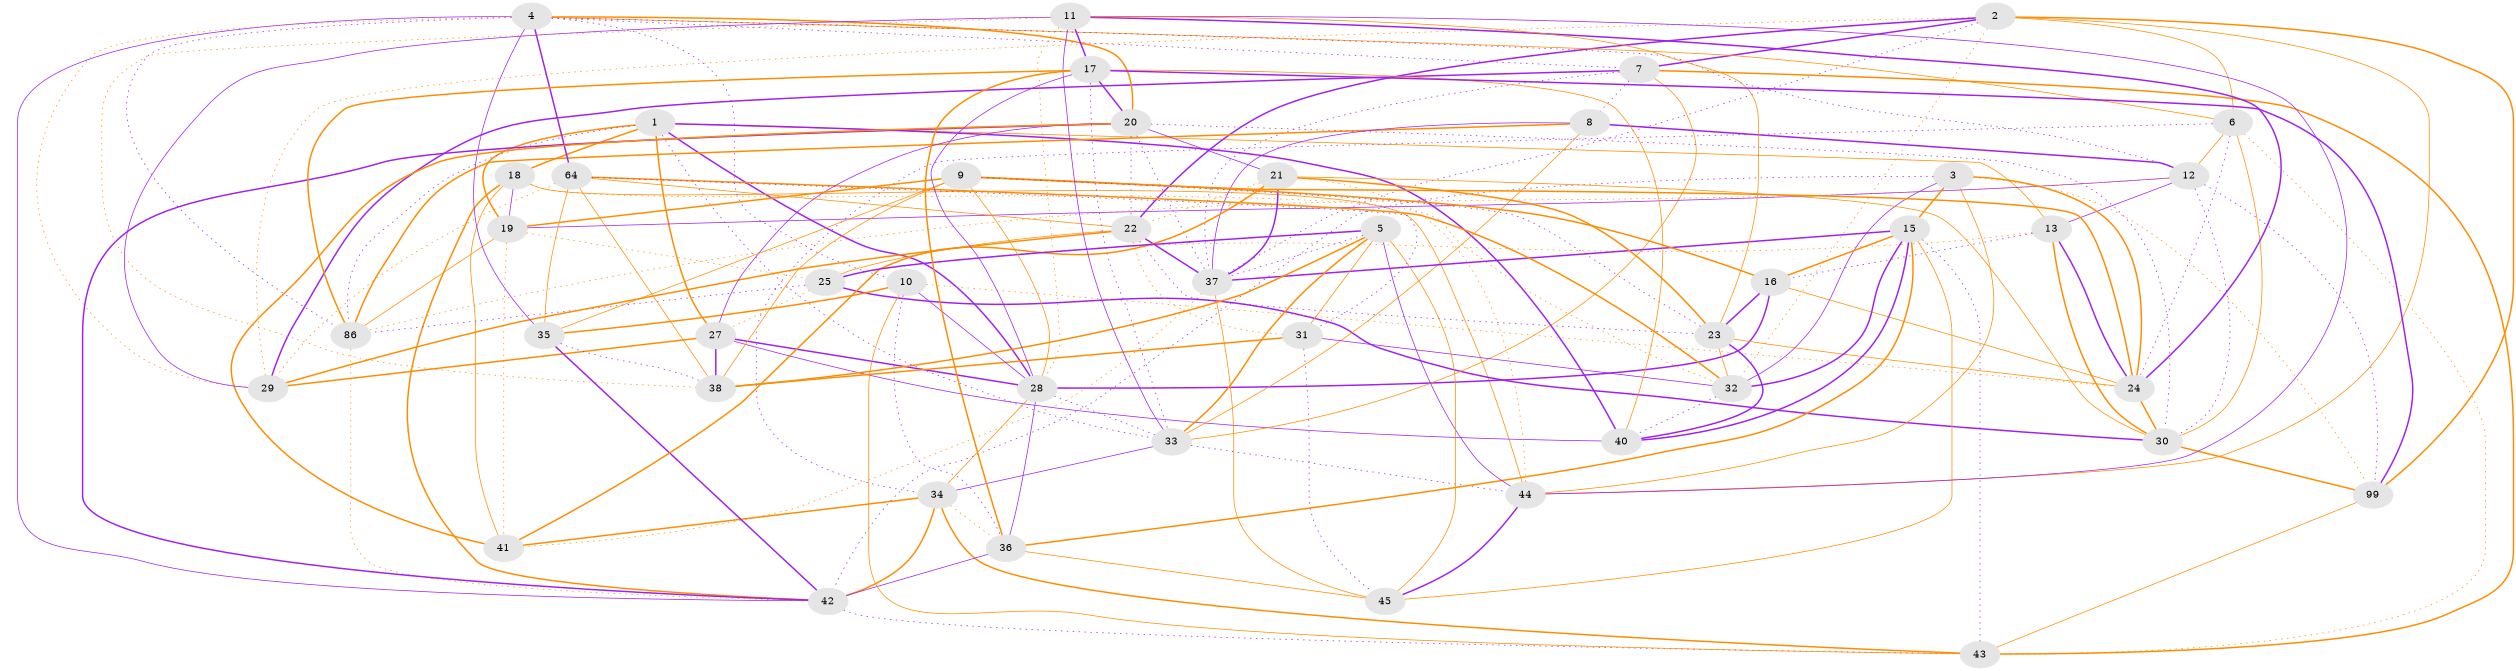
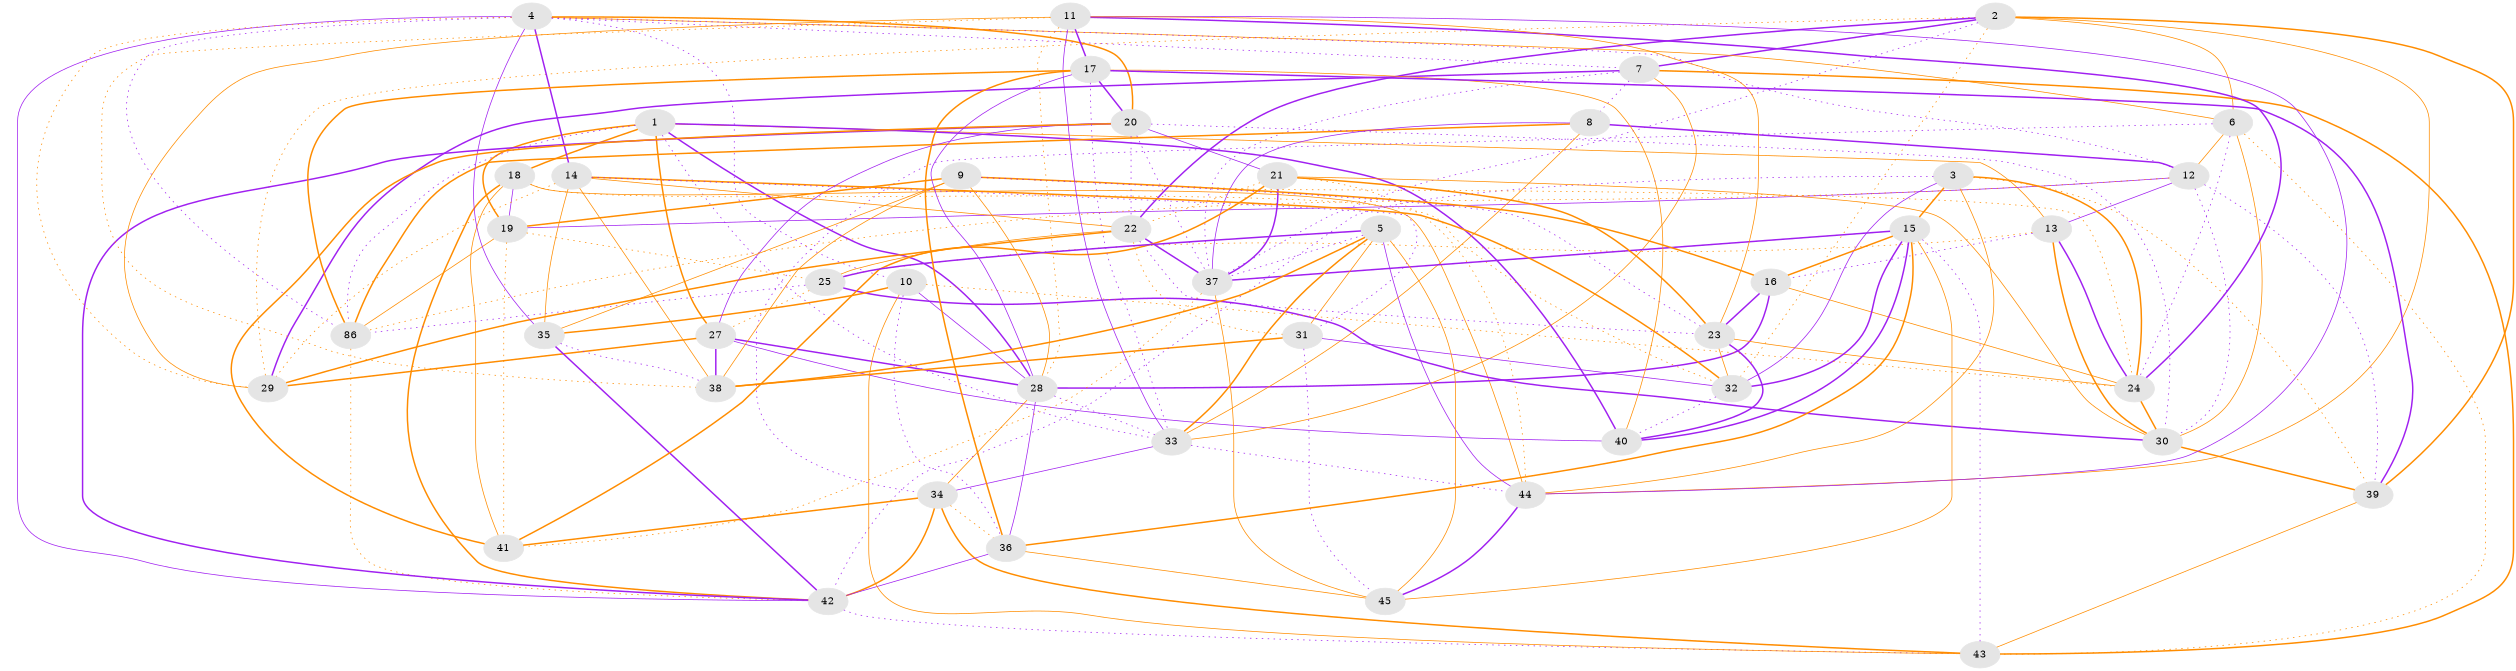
edge "11" -- "29": color purple -> darkorange
node "64": label "64" -> "14"
edge "9" -- "24": style bold -> dotted
node "99": label "99" -> "39"
